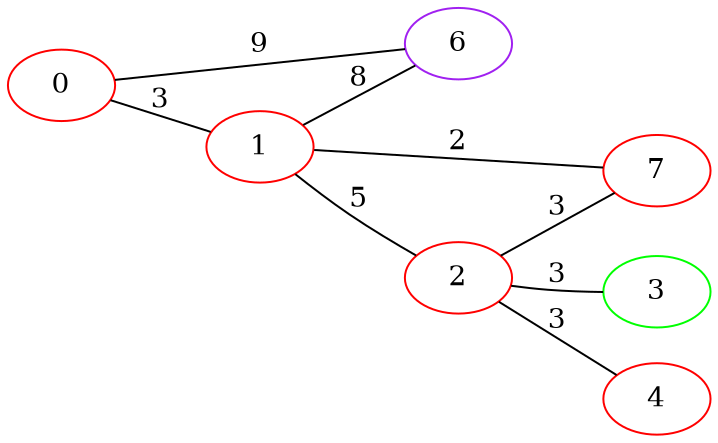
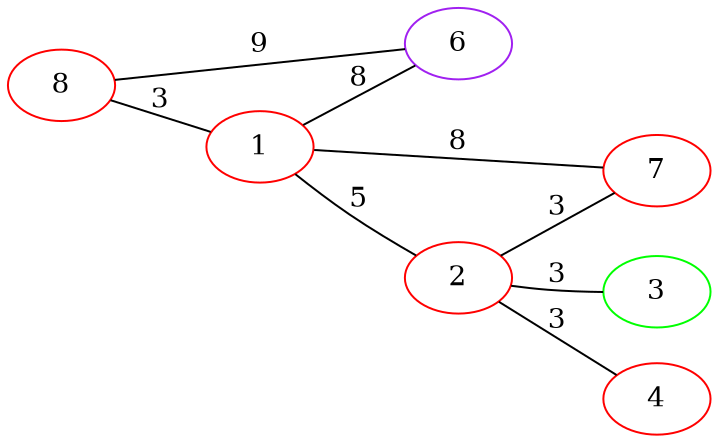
node "0": label "0" -> "8"
edge "1" -- "7": label "2" -> "8"
